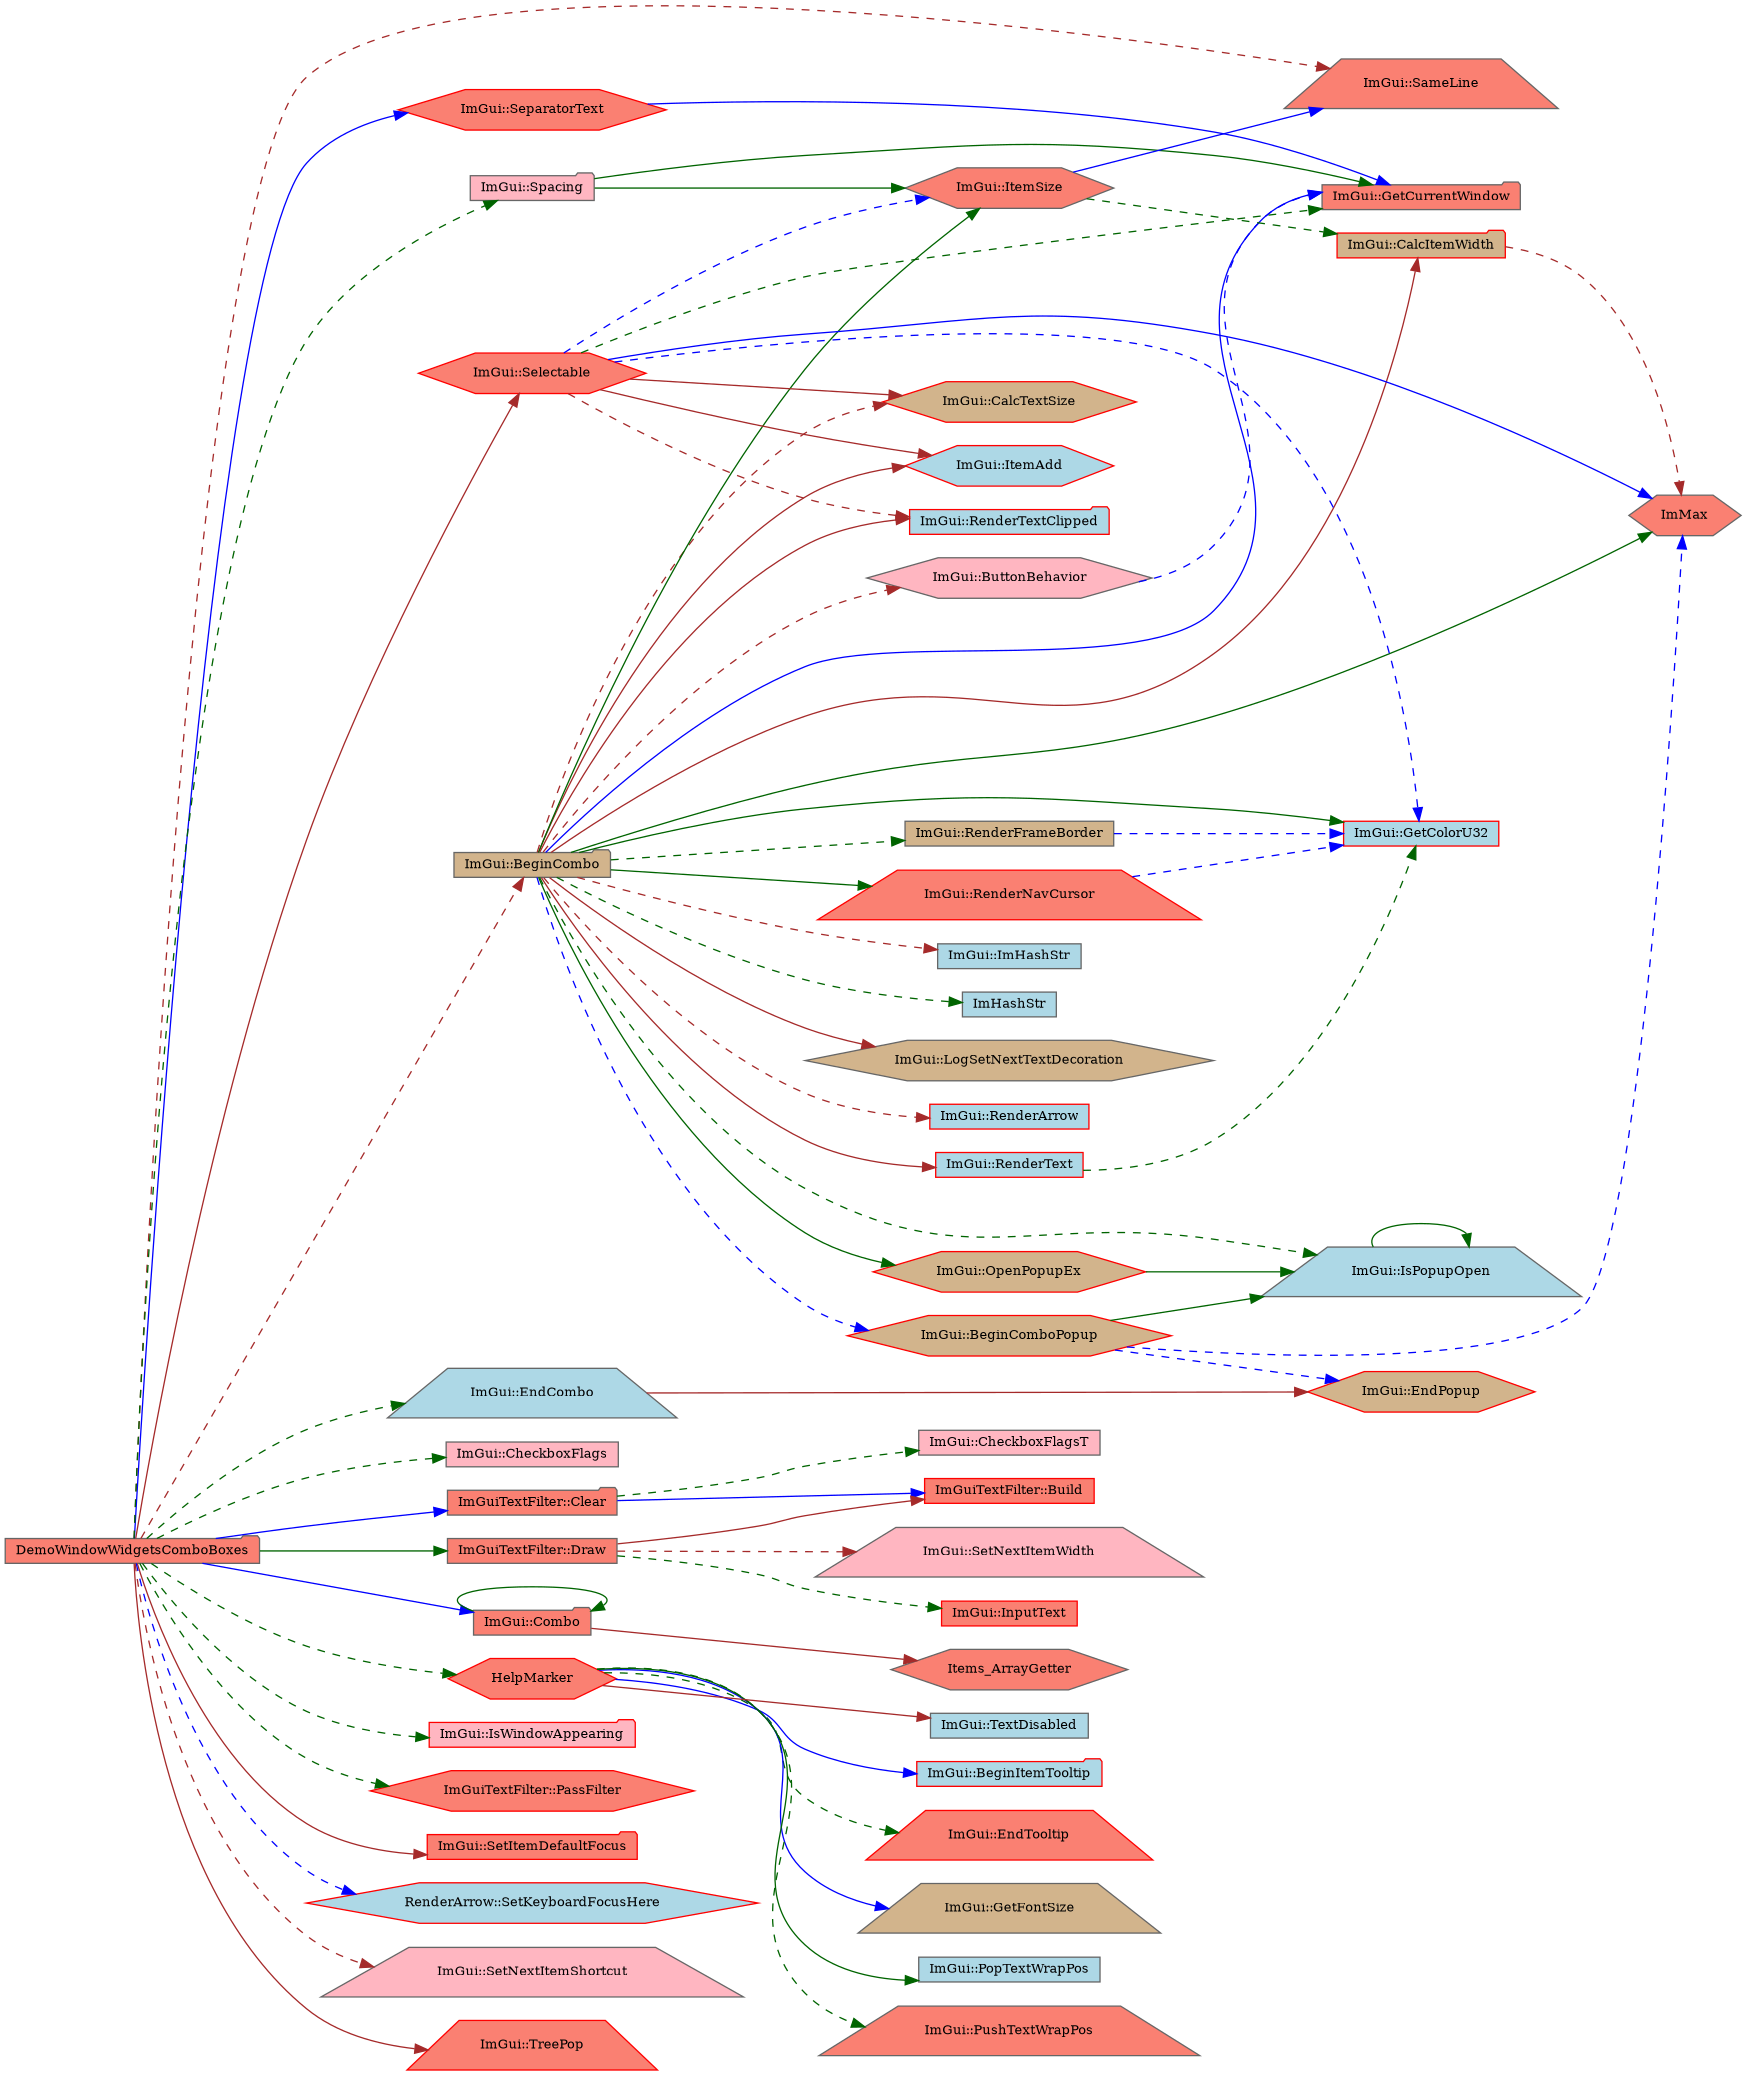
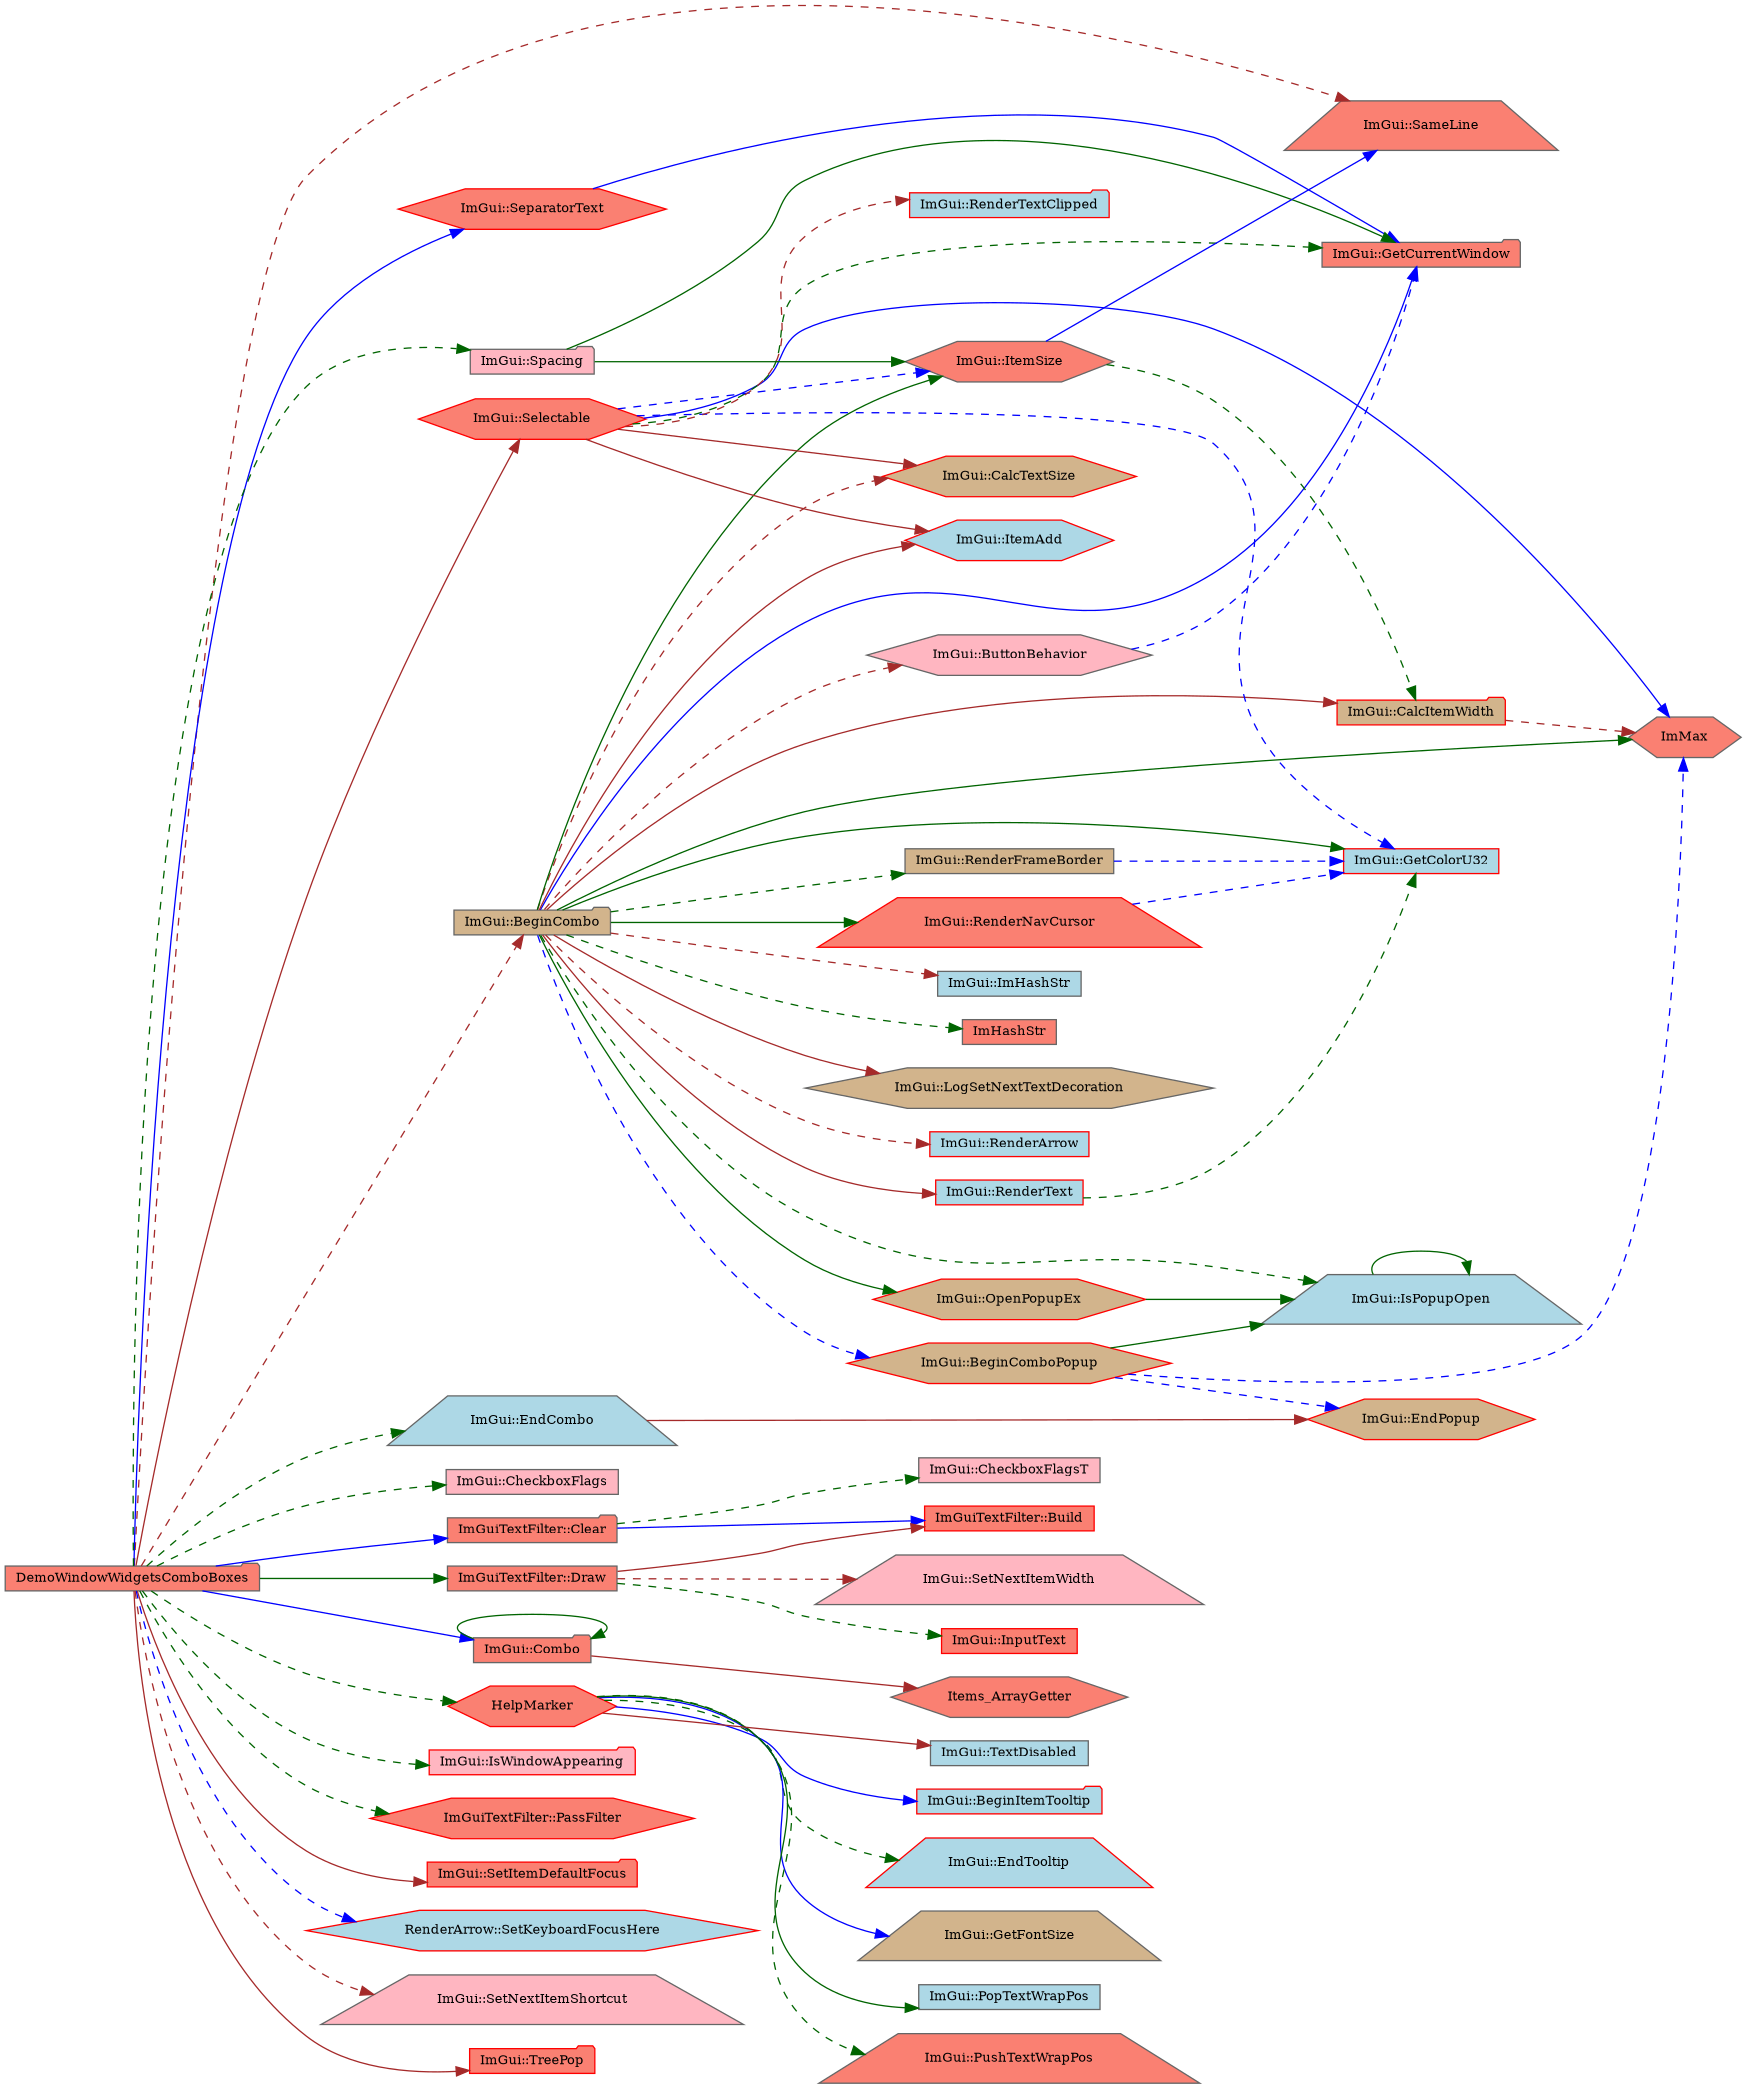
edge "ImGui::BeginCombo" -> "ImGui::RenderTextClipped": removed
node "ImHashStr": fillcolor lightblue -> salmon
node "ImGui::EndTooltip": fillcolor salmon -> lightblue
node "ImGui::TreePop": shape trapezium -> folder
